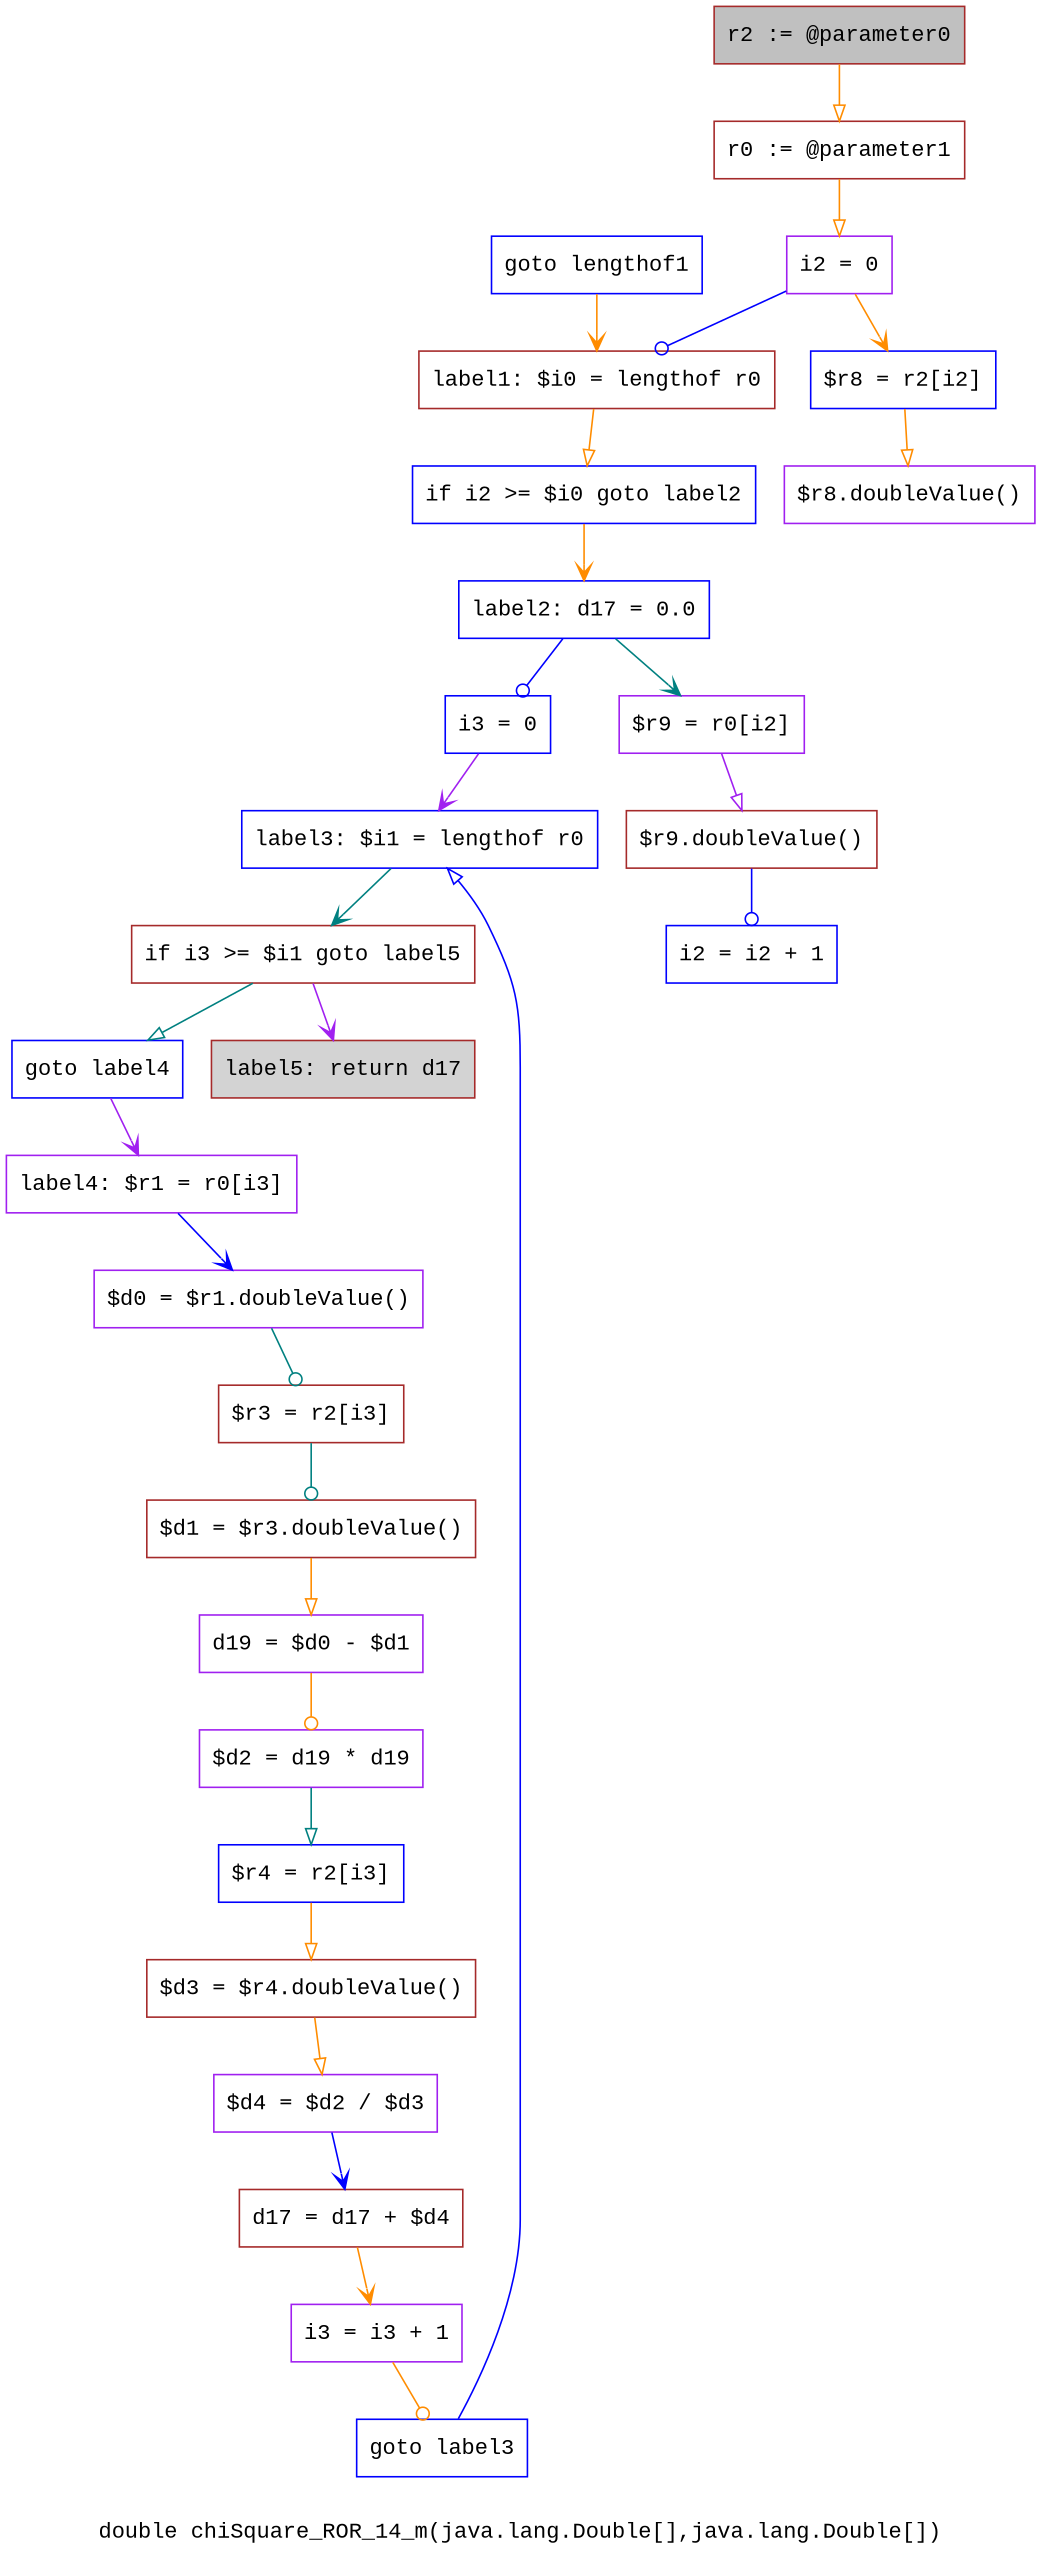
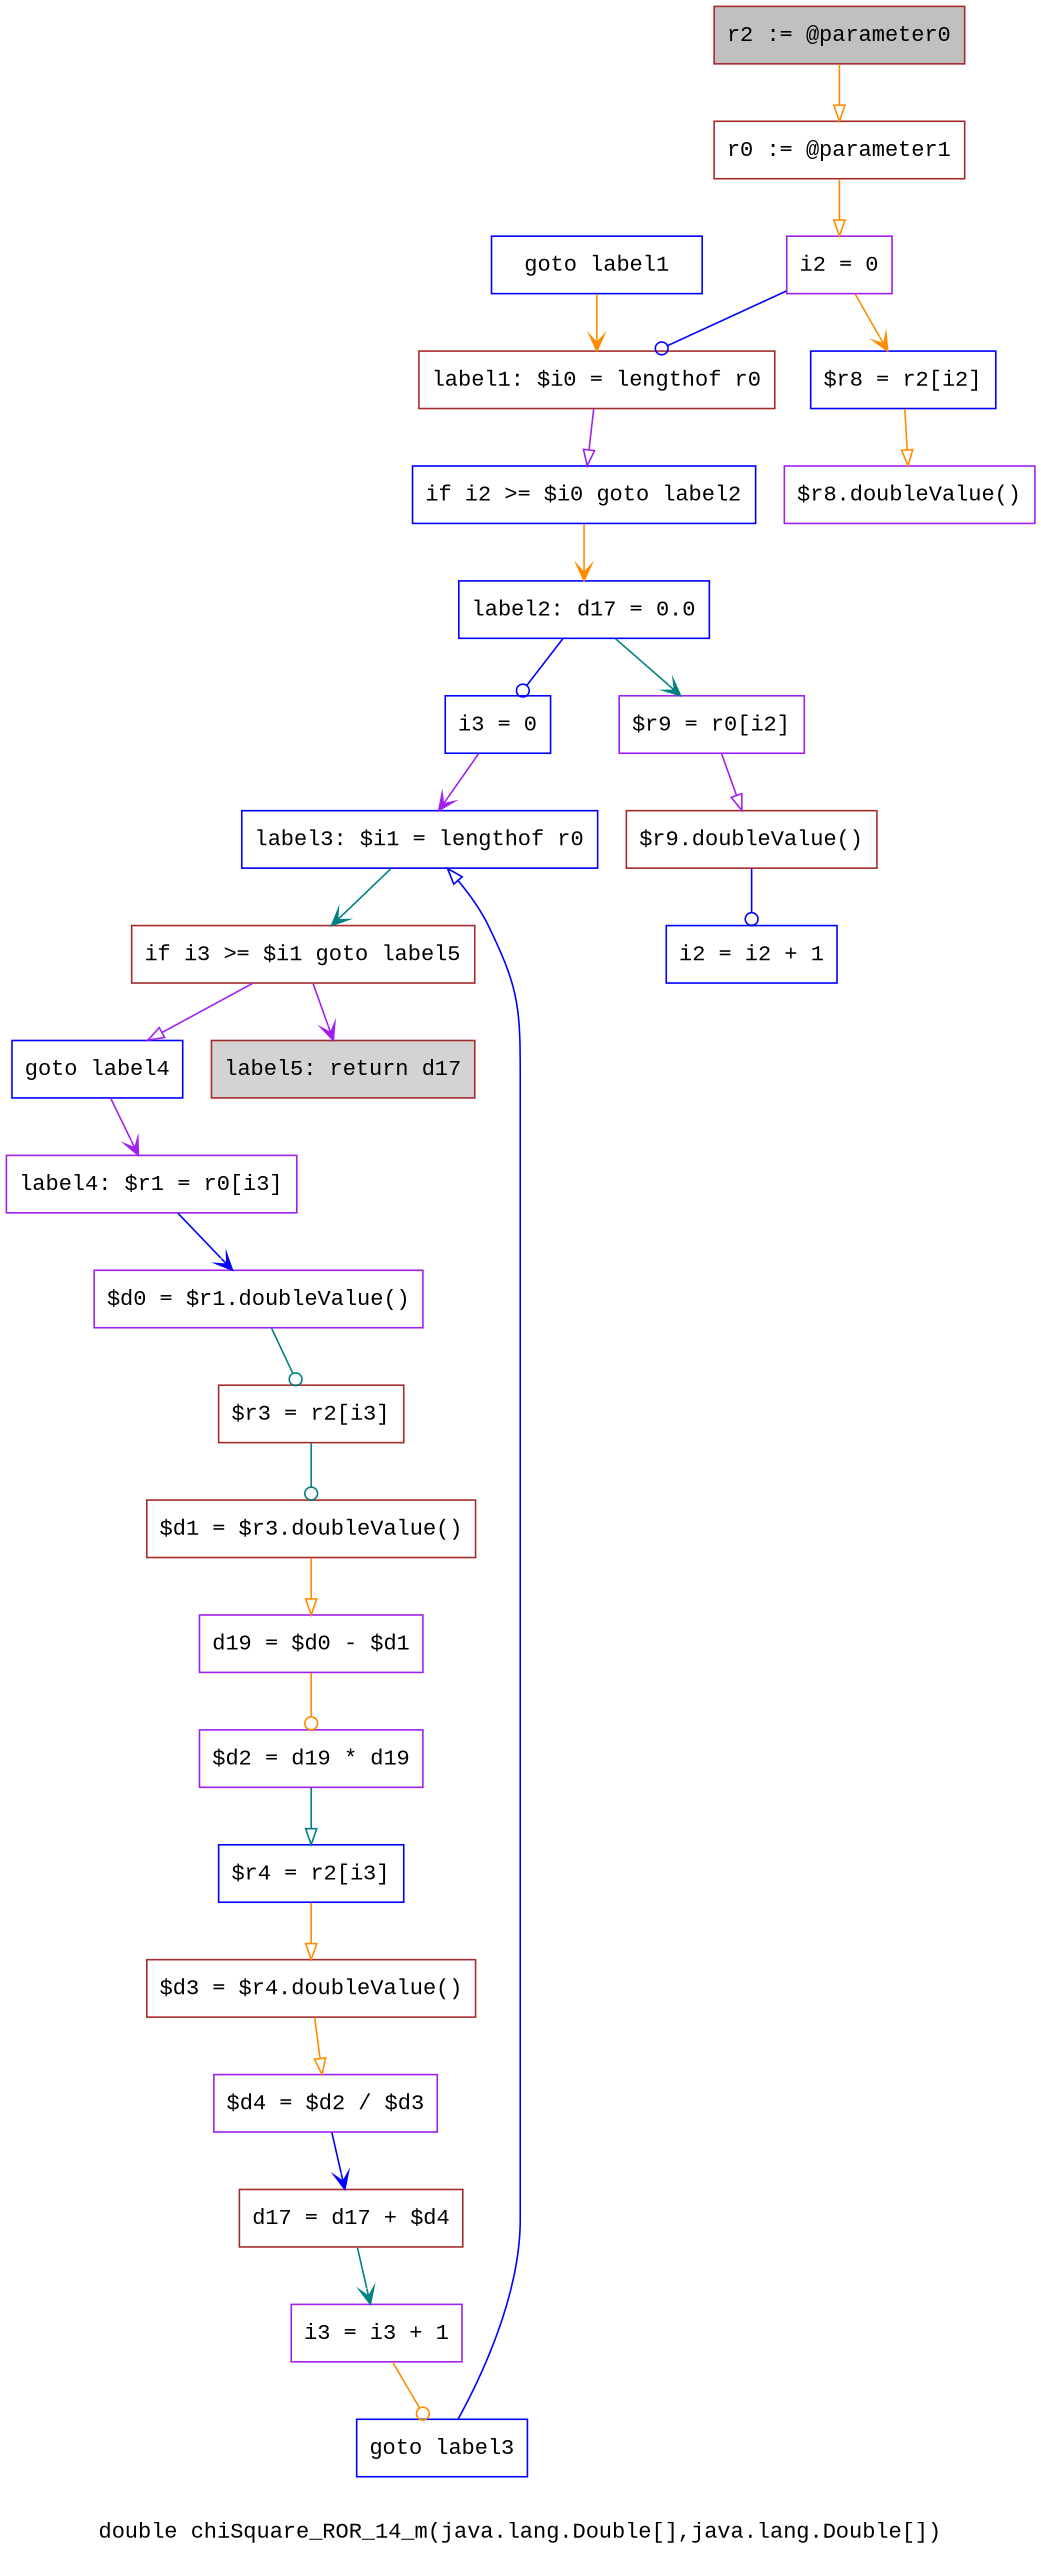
node "goto lengthof1": label "goto lengthof1" -> "goto label1"
edge "label1: $i0 = lengthof r0" -> "if i2 >= $i0 goto label2": color darkorange -> purple
edge "if i3 >= $i1 goto label5" -> "goto label4": color teal -> purple
edge "d17 = d17 + $d4" -> "i3 = i3 + 1": color darkorange -> teal
